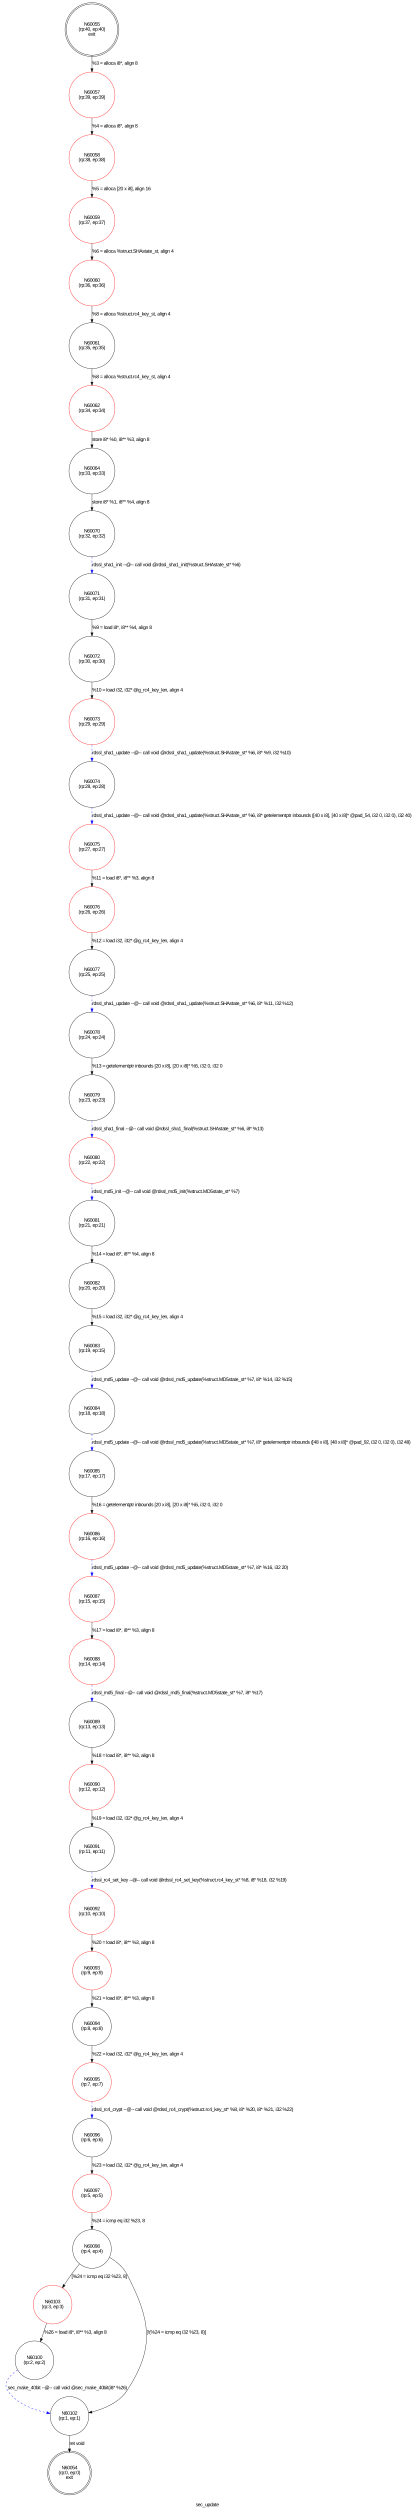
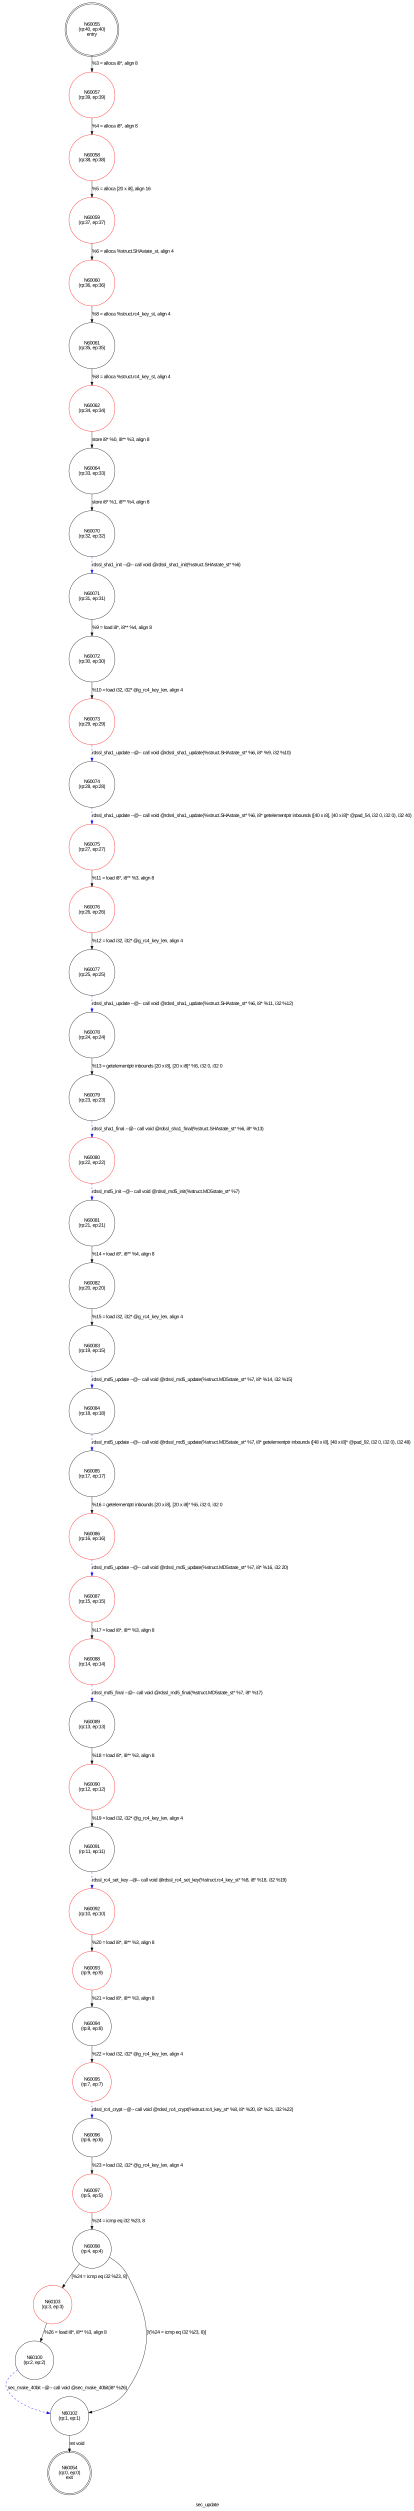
node "N60055 (rp:40, ep:40) exit": label "N60055 (rp:40, ep:40) exit" -> "N60055 (rp:40, ep:40) entry"
